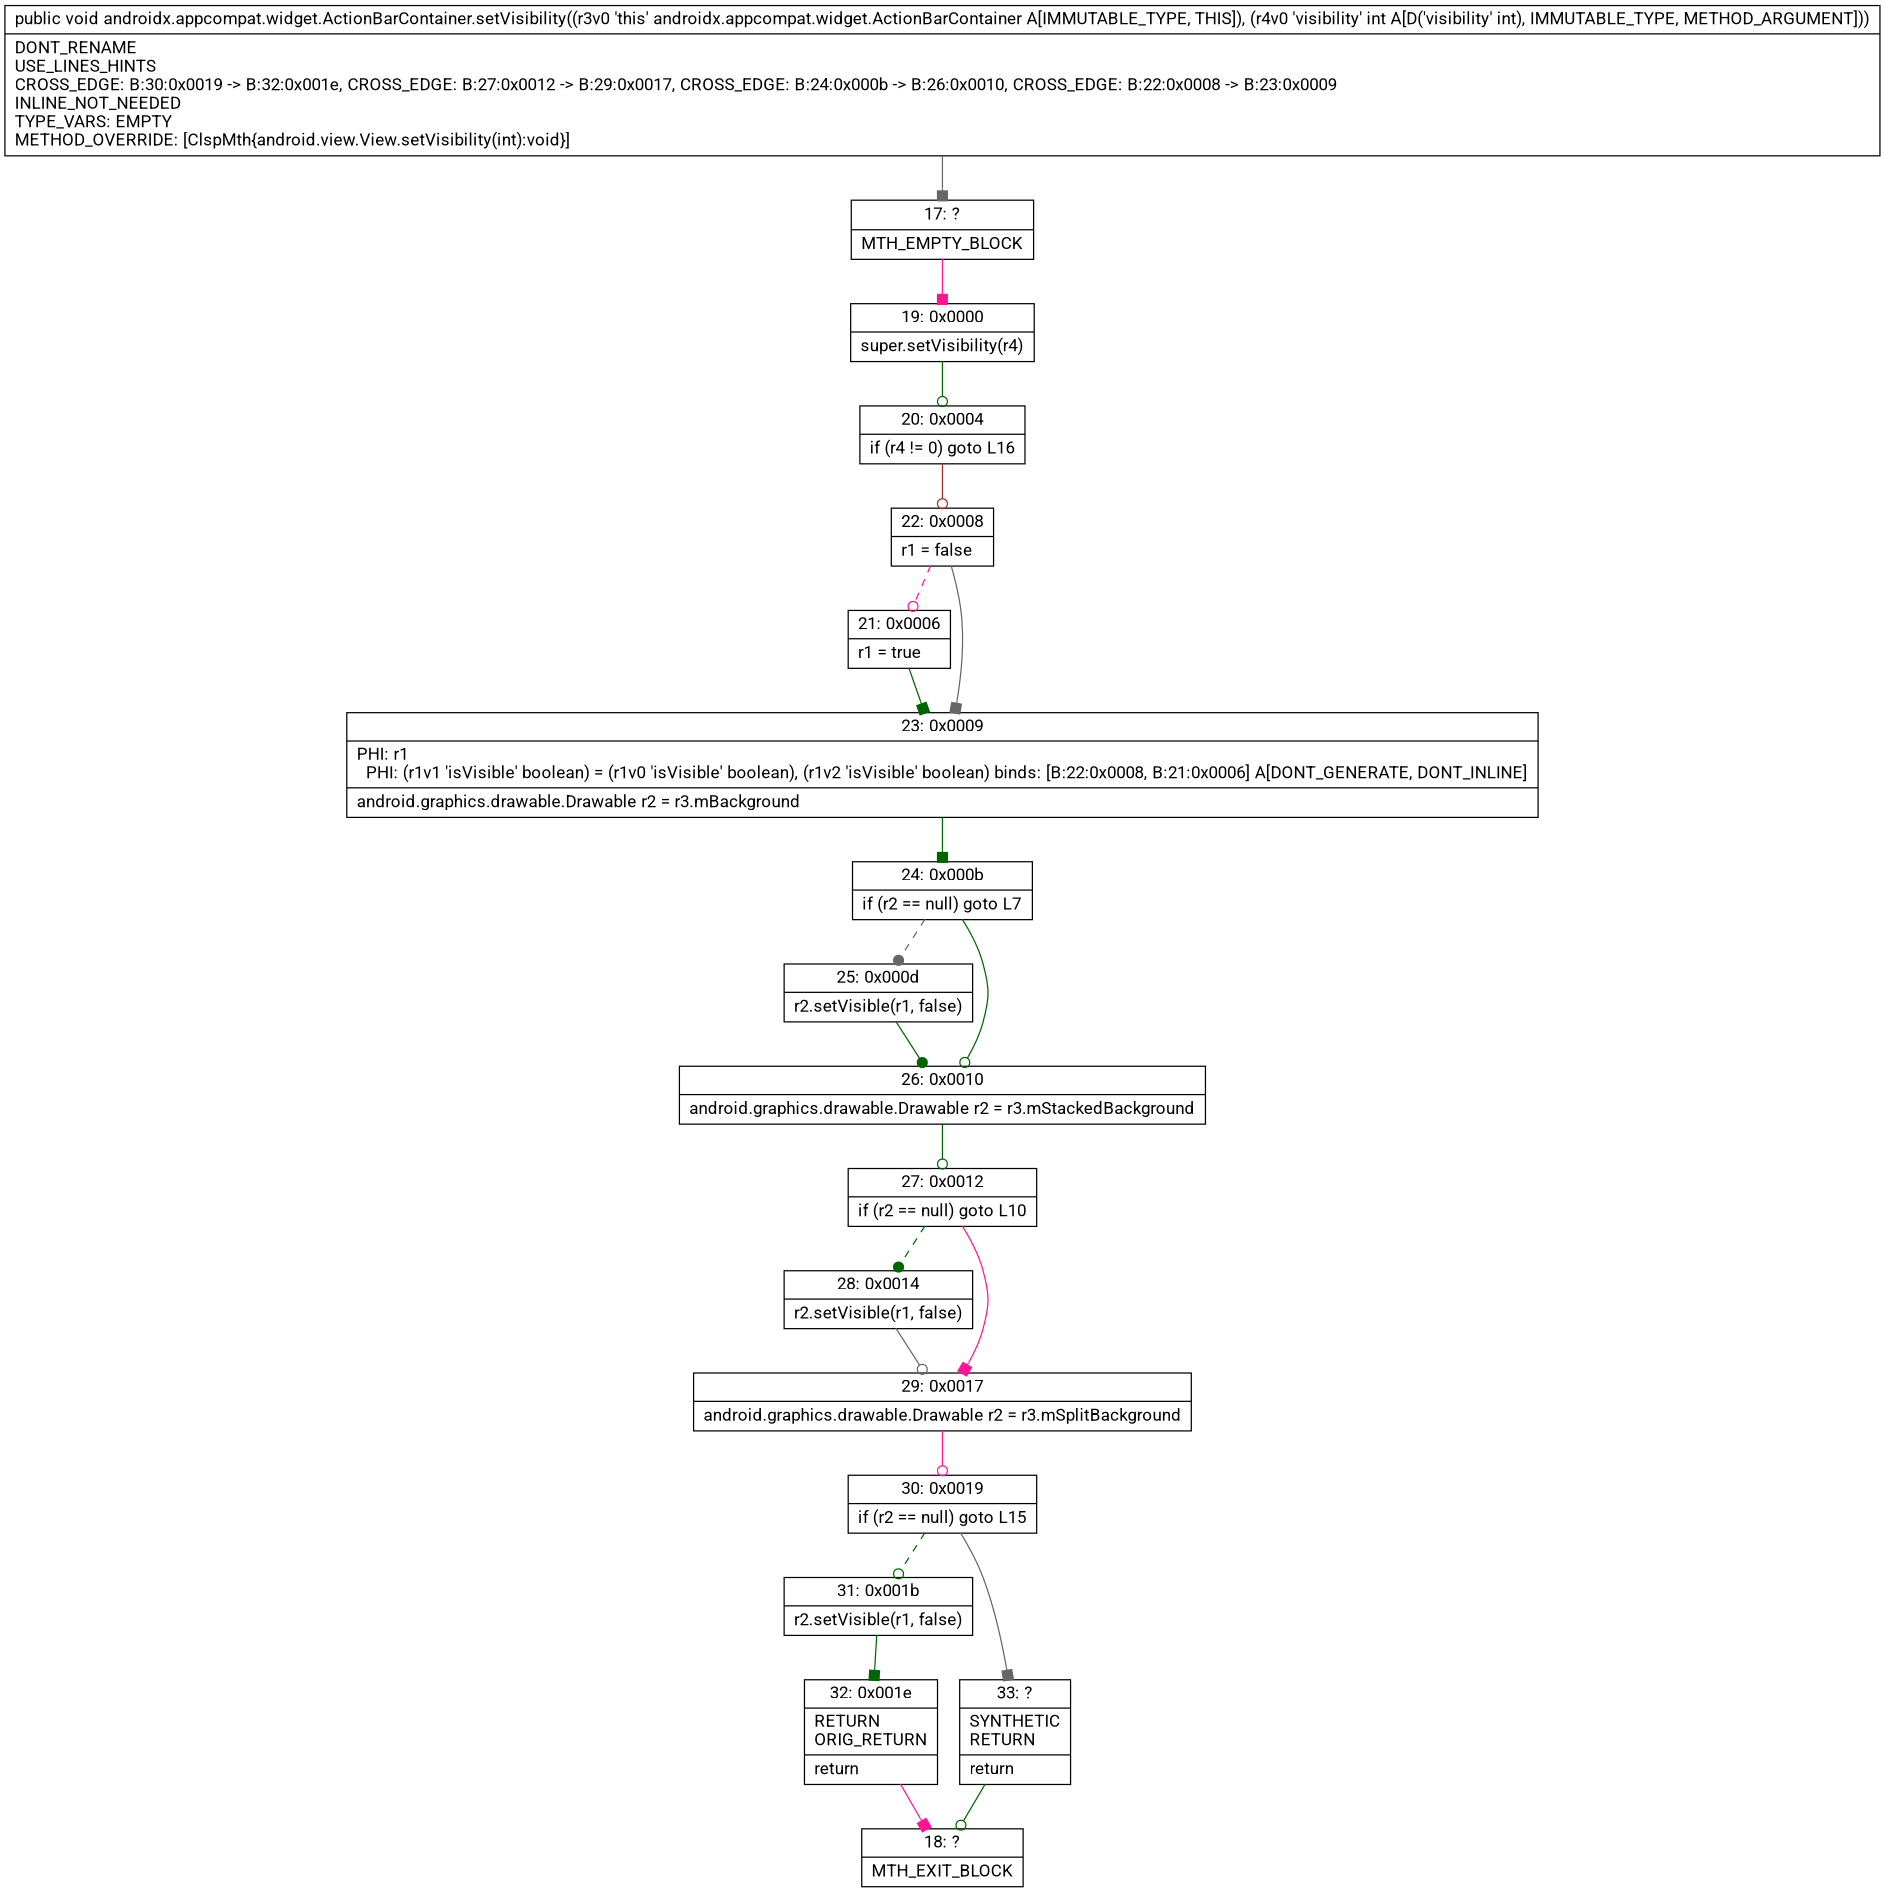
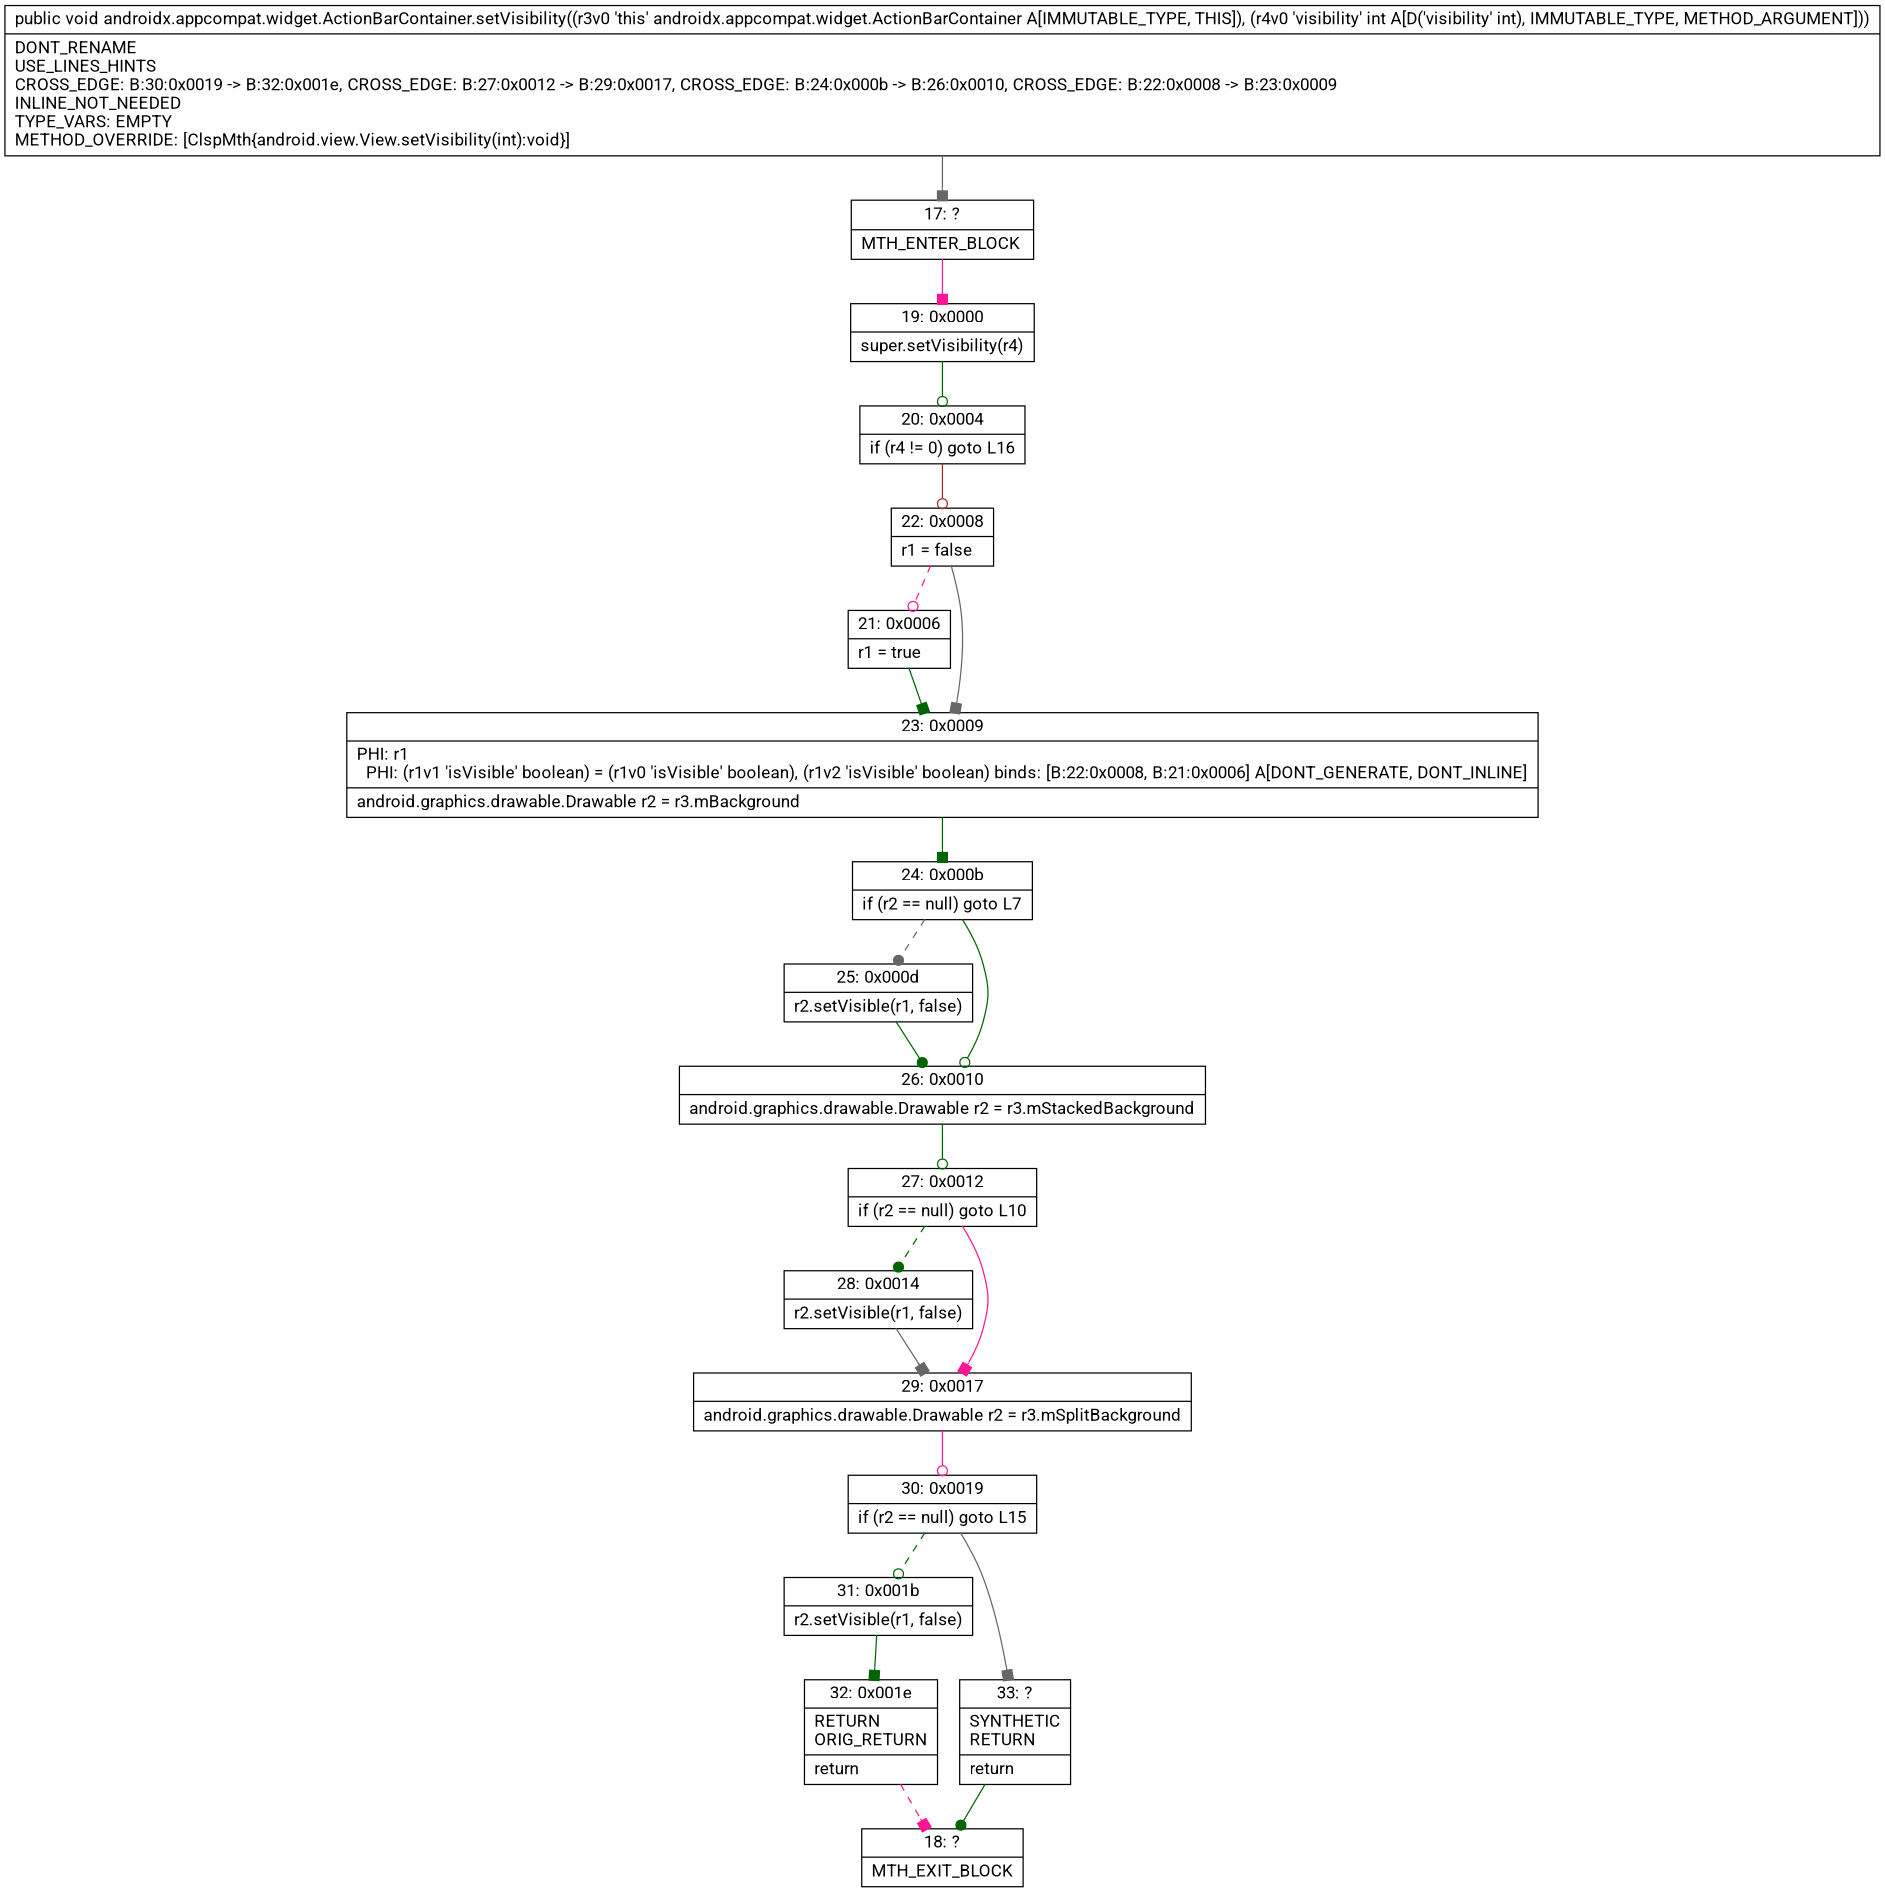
node "17: ?": text "MTH_EMPTY_BLOCK" -> "MTH_ENTER_BLOCK"
edge "28: 0x0014" -> "29: 0x0017": arrowhead odot -> box
edge "32: 0x001e" -> "18: ?": style solid -> dashed
edge "33: ?" -> "18: ?": arrowhead odot -> dot
